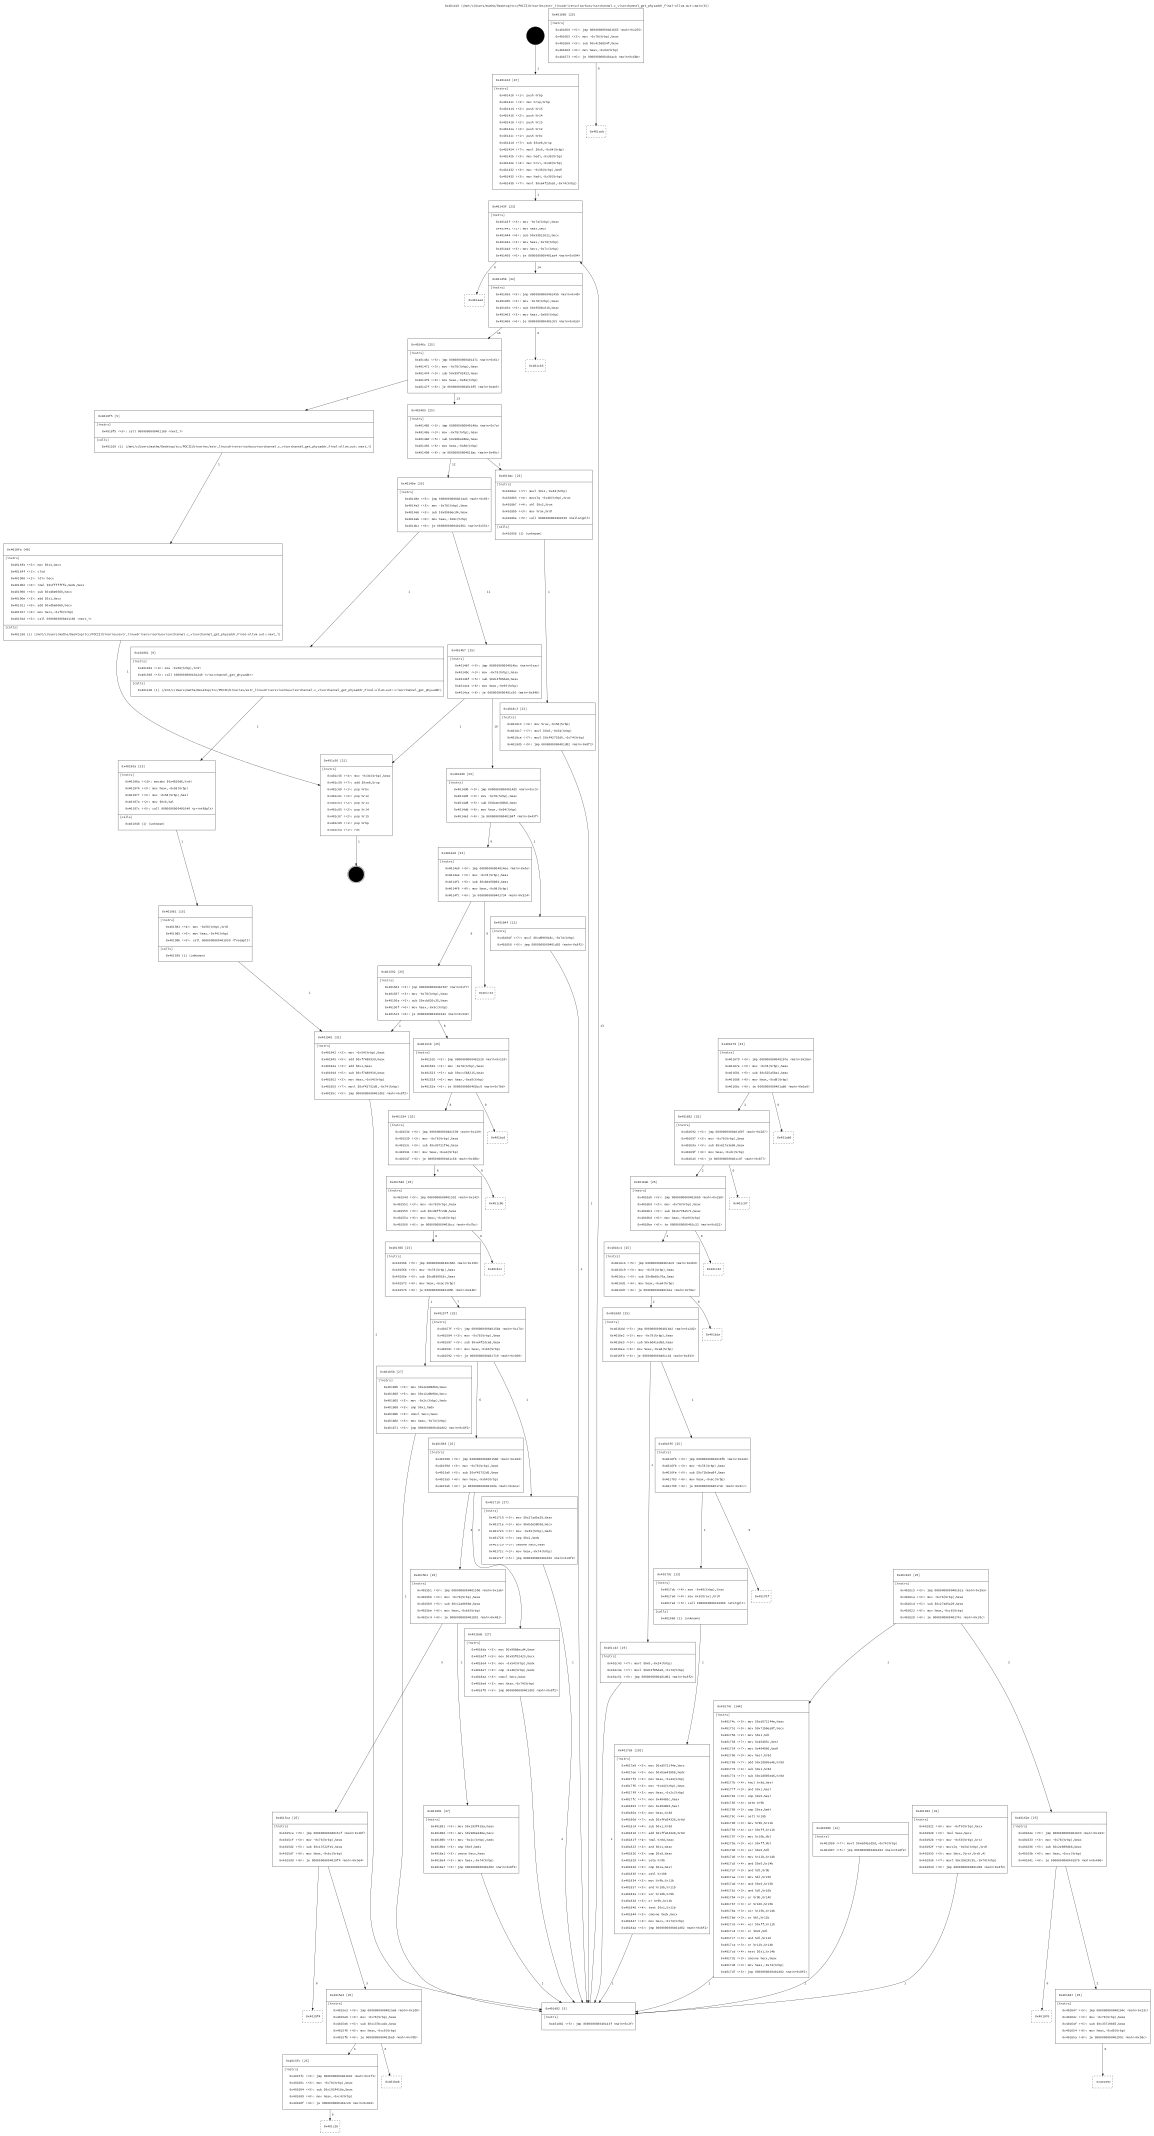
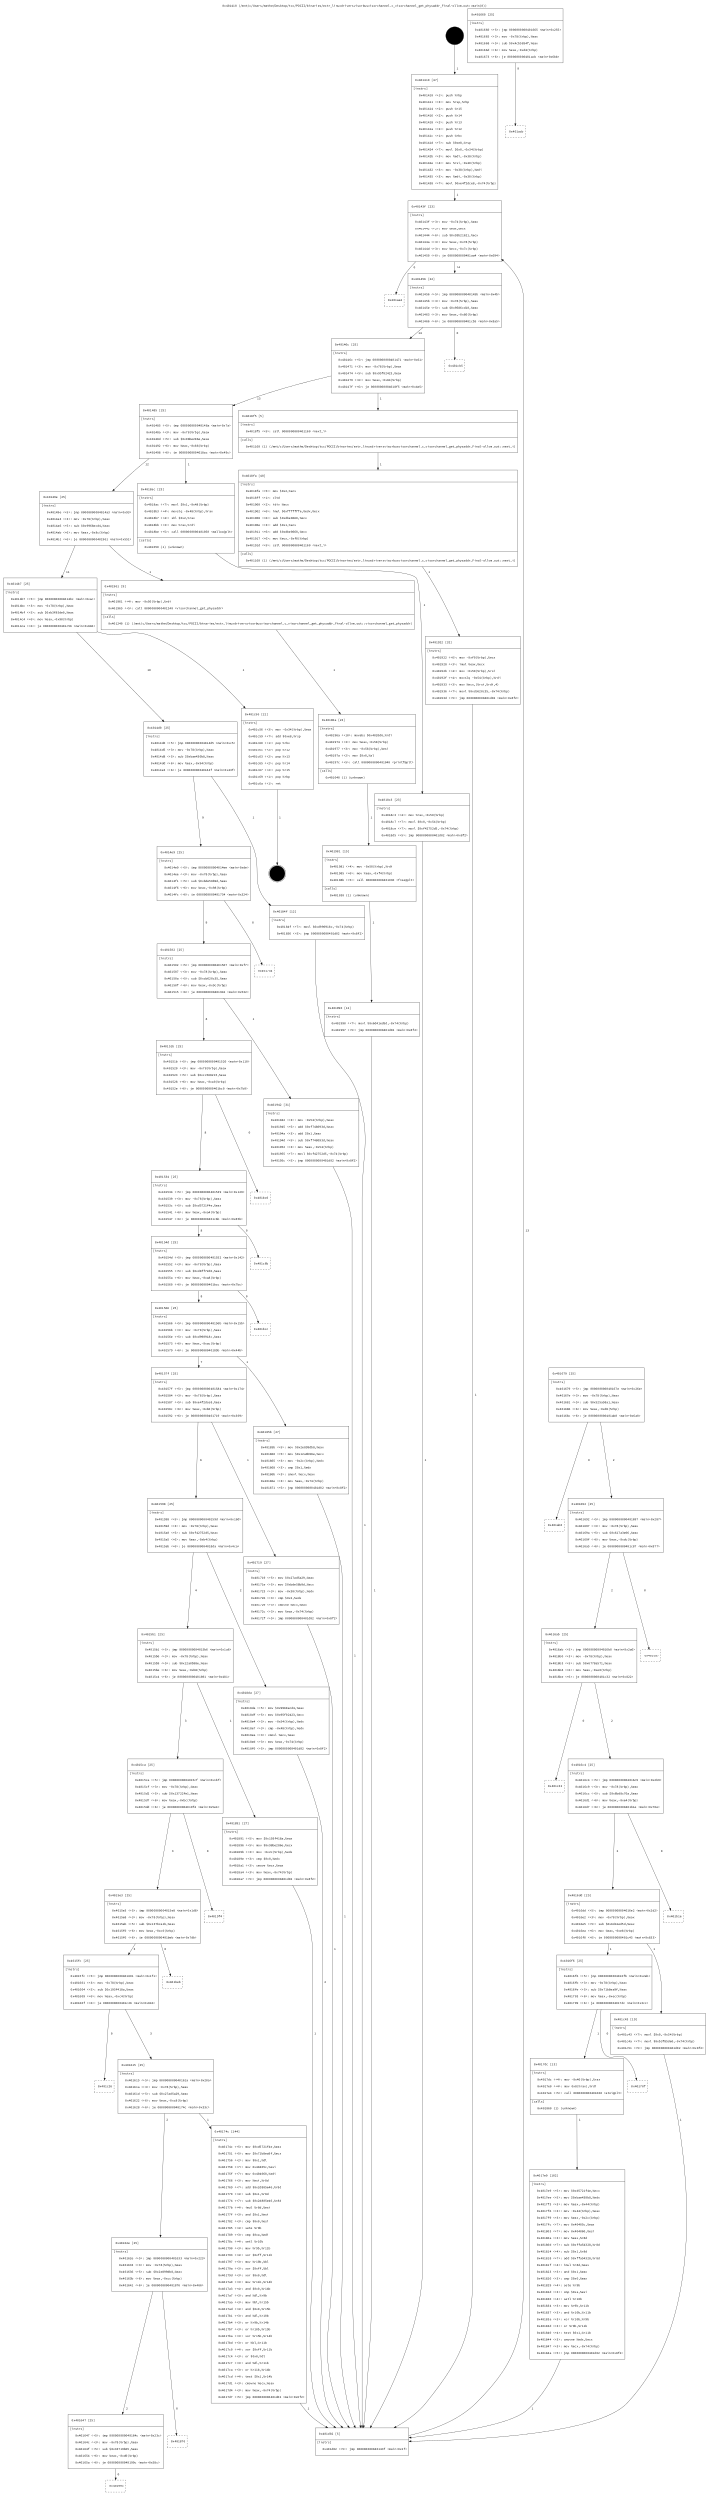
edge "0x4018fa [40]" -> "0x401c56 [21]": now "0x4018fa [40]" -> "0x401922 [32]"
edge "0x401981 [15]" -> "0x401942 [31]": now "0x401981 [15]" -> "0x401990 [12]"
edge "0x4015fc [25]" -> "0x401615 [25]": added, label "3"
